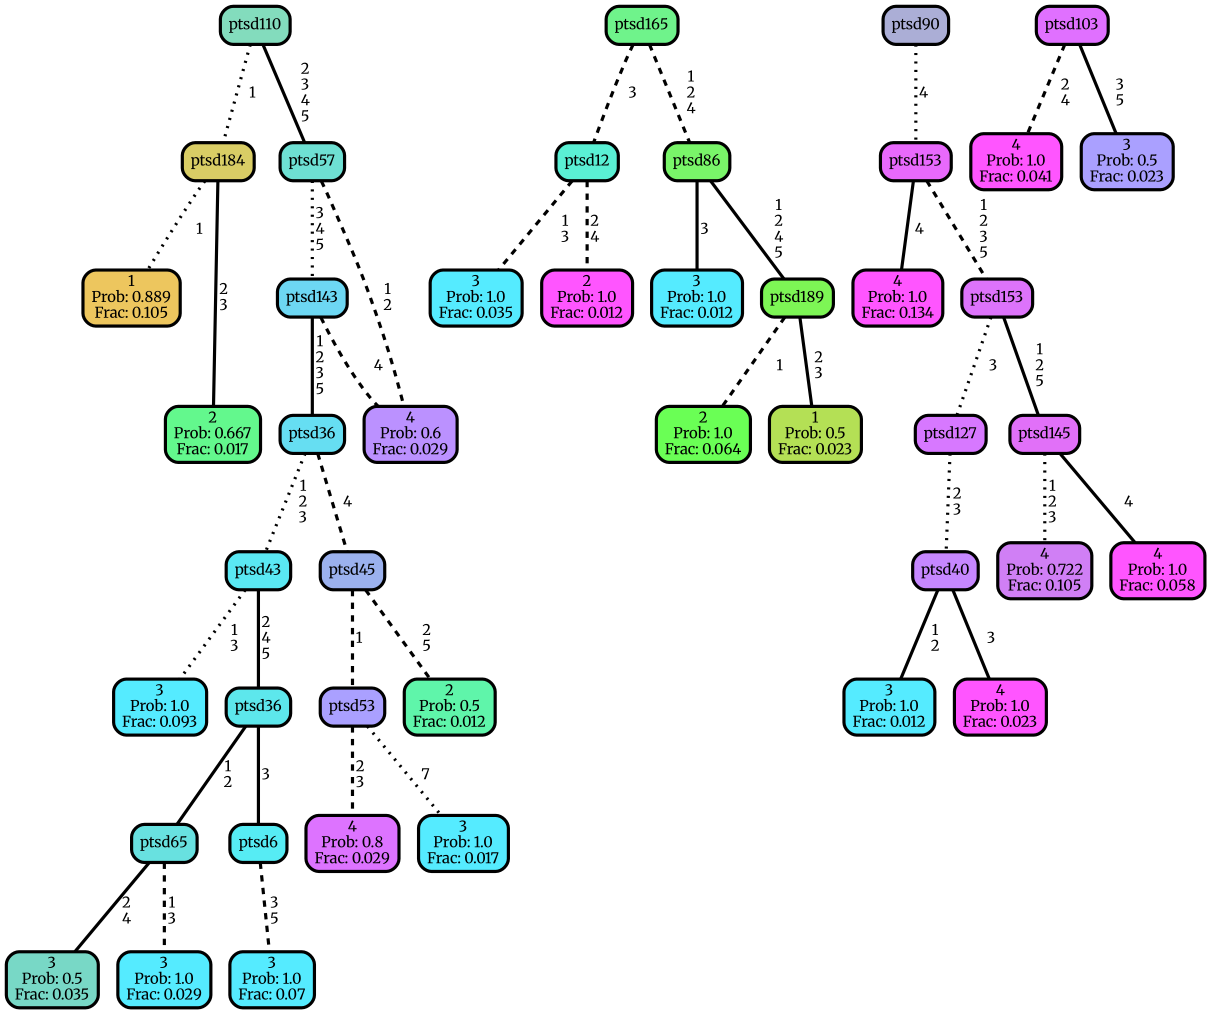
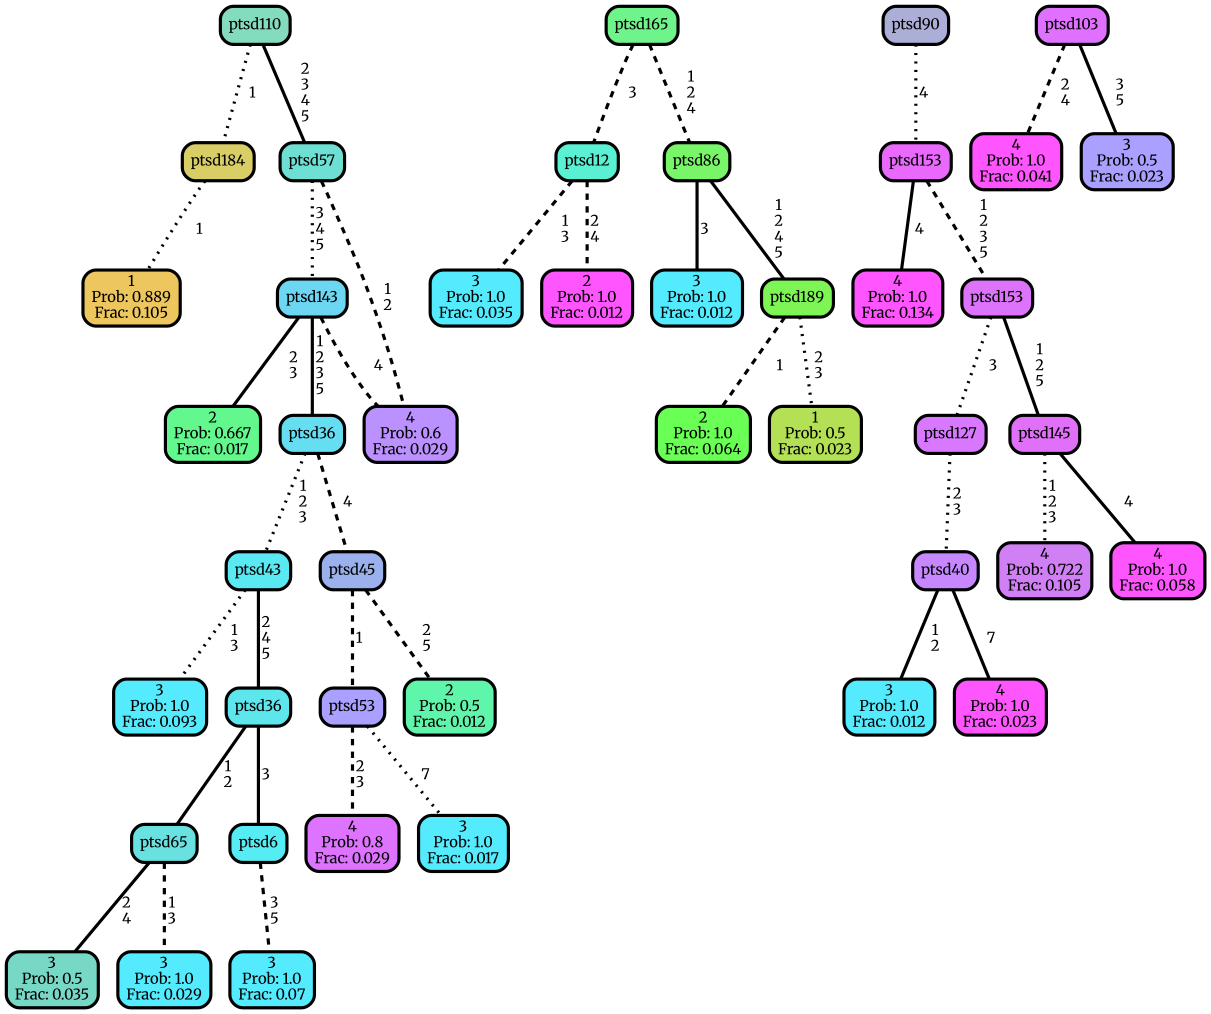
edge "ptsd184" -- "2 Prob: 0.667 Frac: 0.017": now "ptsd143" -- "2 Prob: 0.667 Frac: 0.017"
edge "ptsd189" -- "1 Prob: 0.5 Frac: 0.023": style solid -> dotted
edge "ptsd40" -- "4 Prob: 1.0 Frac: 0.023": label " 3" -> " 7"
